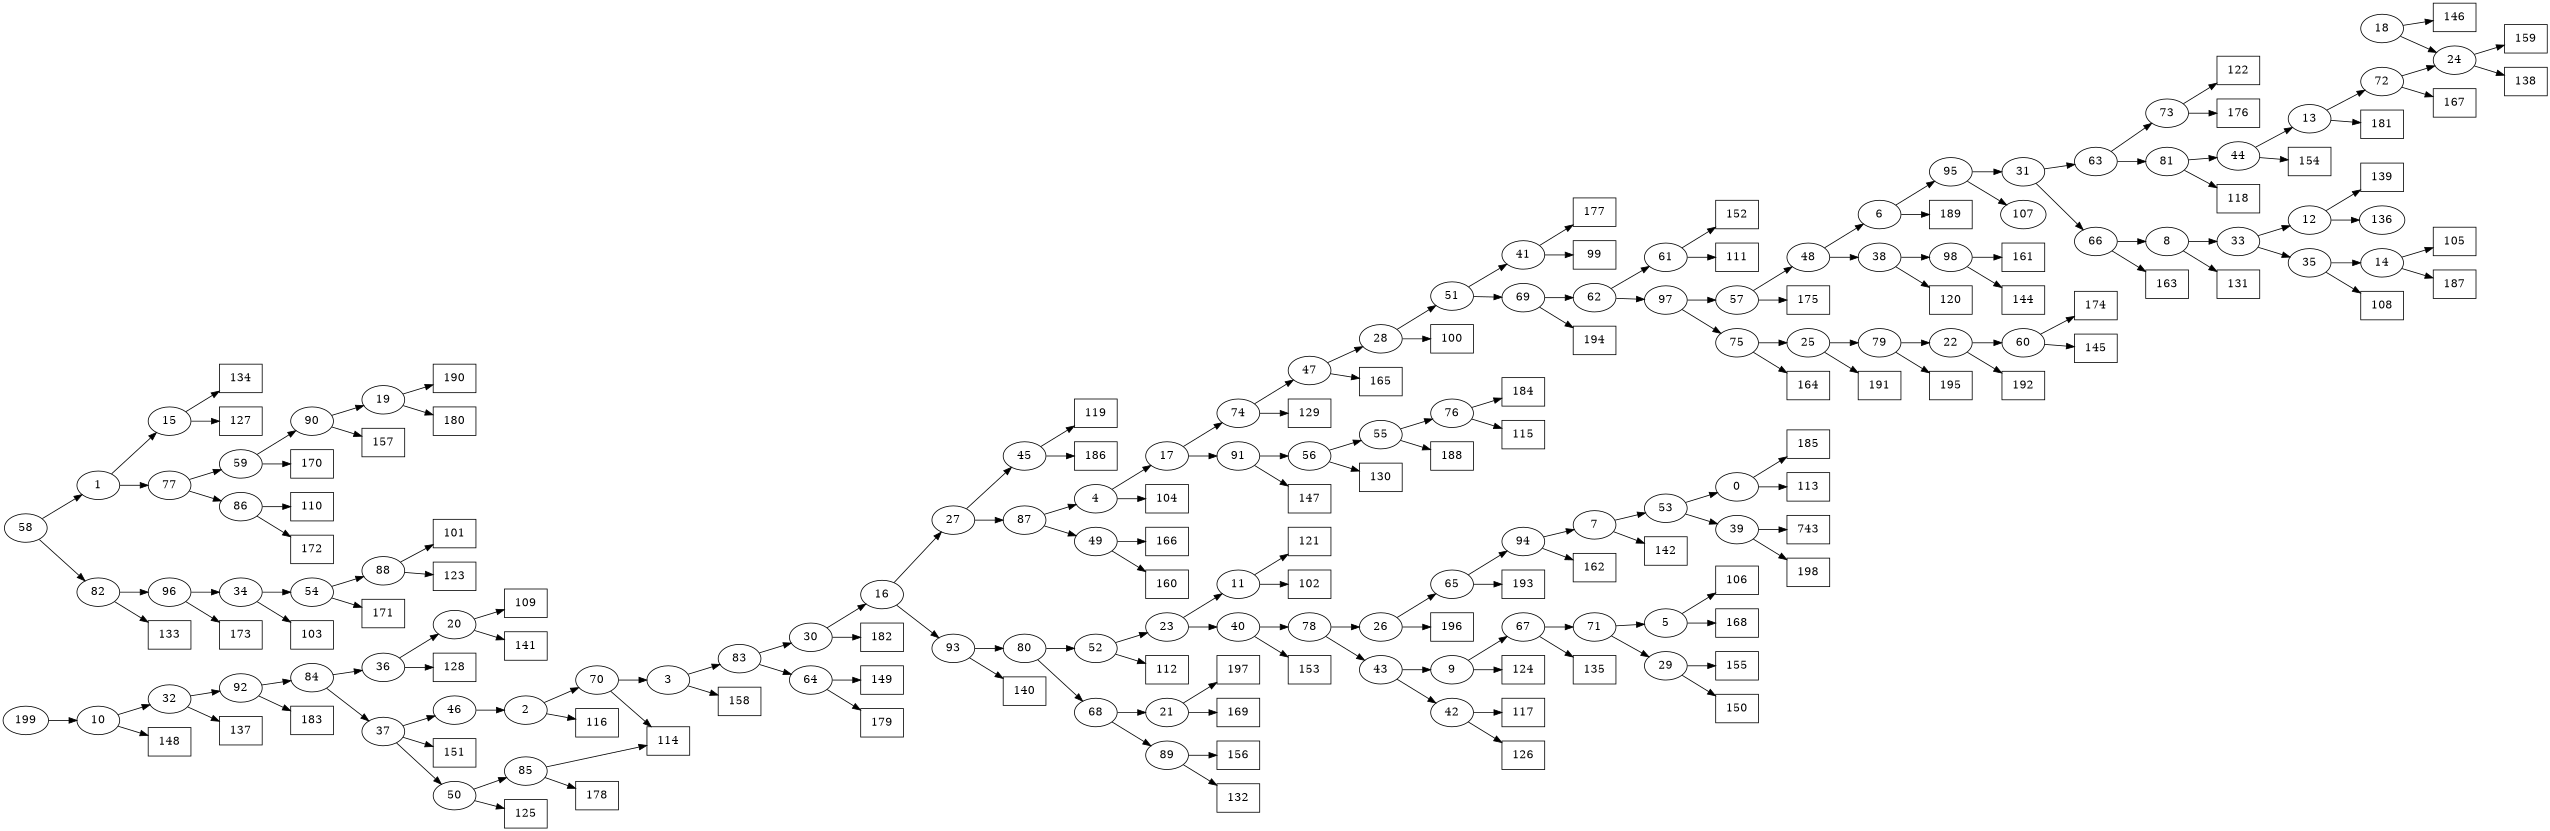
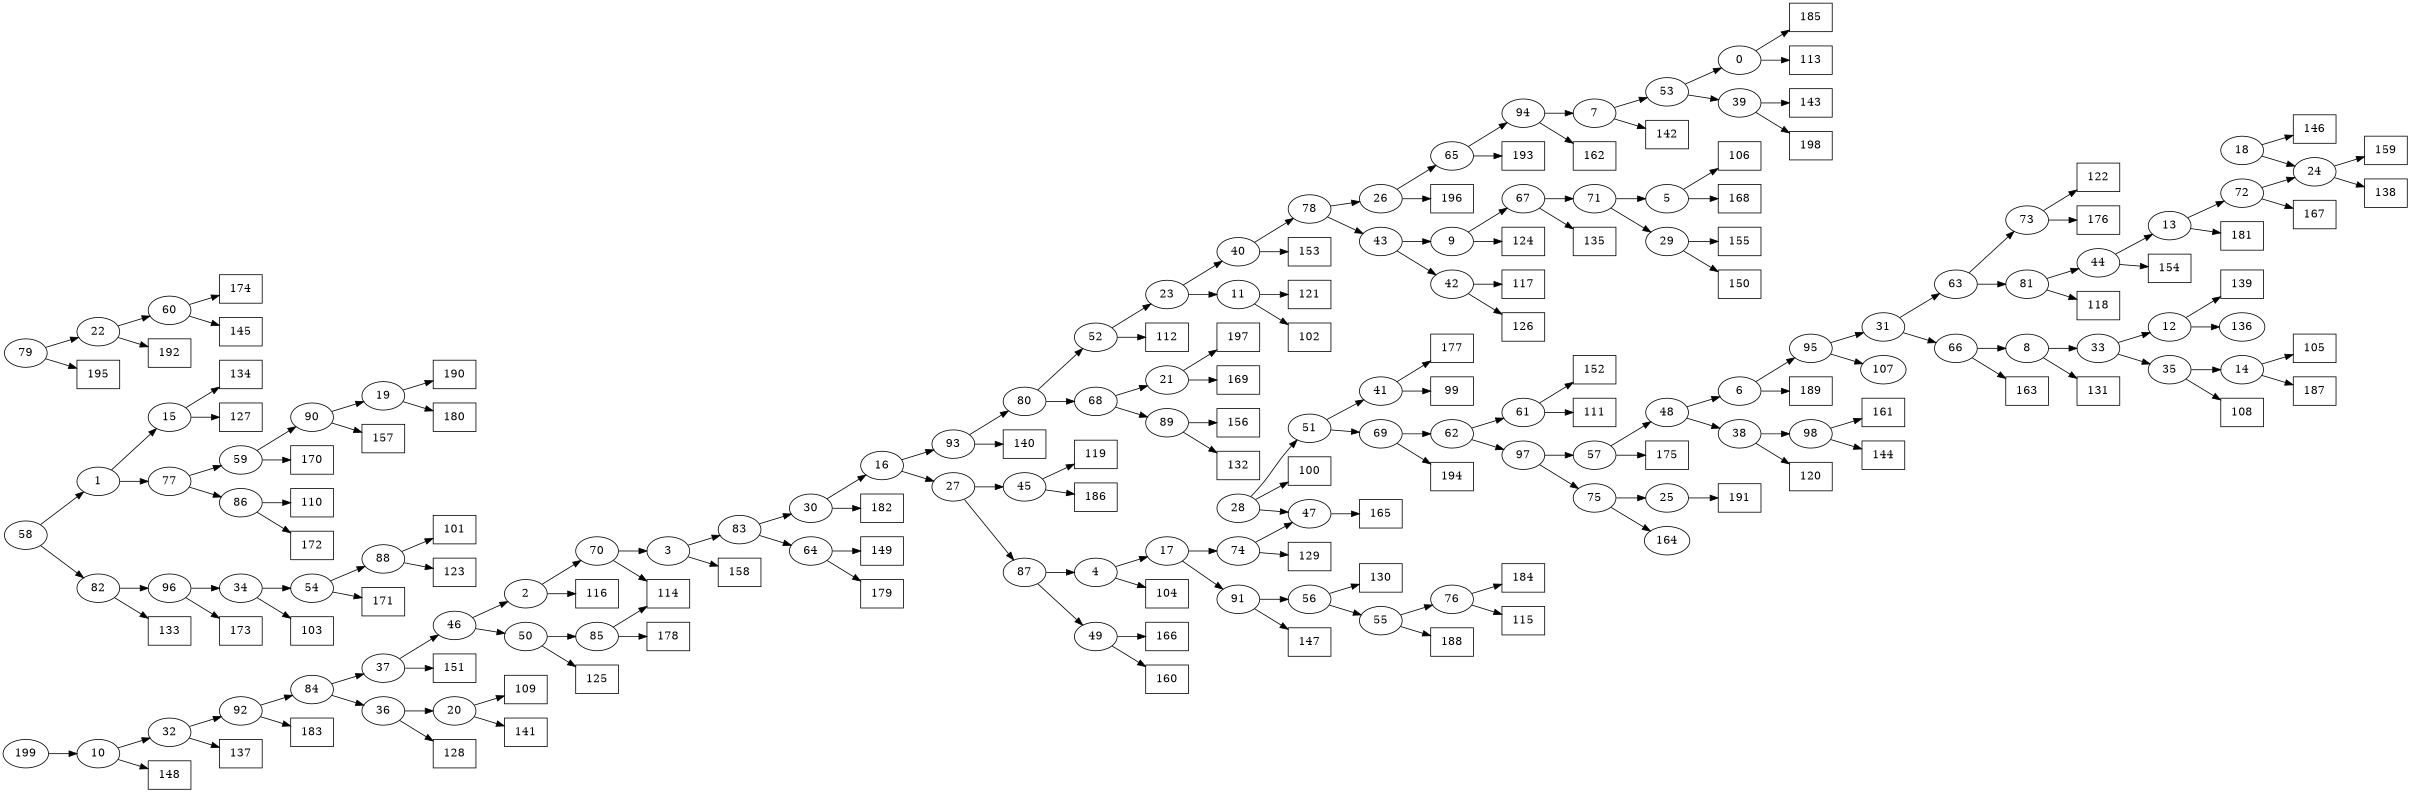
edge "25" -> "79": removed
edge "47" -> "28": reversed
node "164": shape box -> ellipse
node "743": label "743" -> "143"
edge "37" -> "50": now "46" -> "50"
